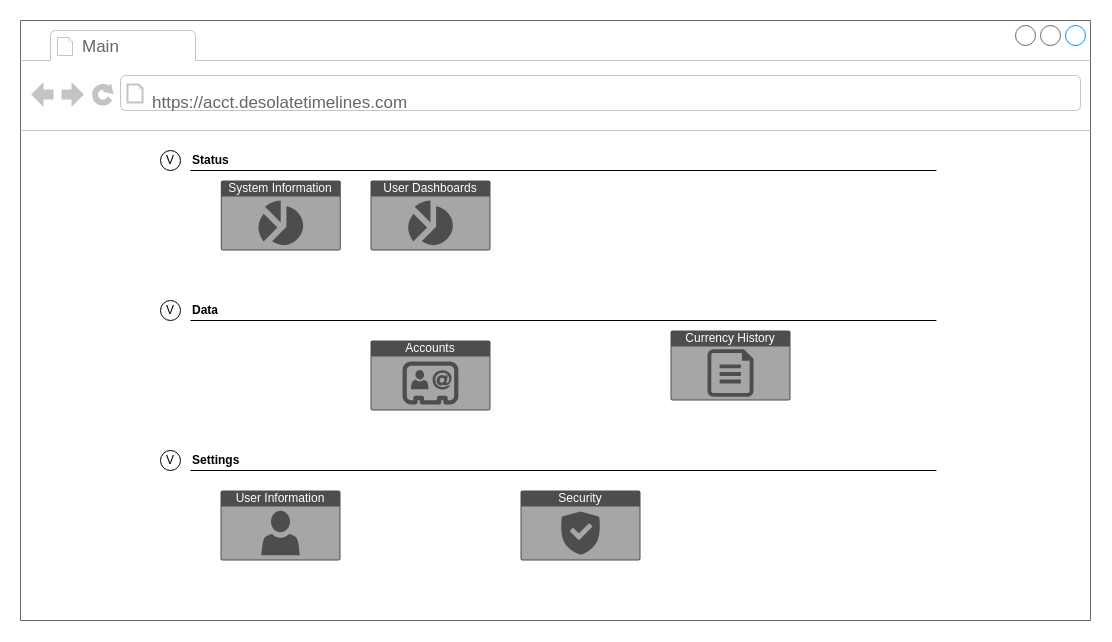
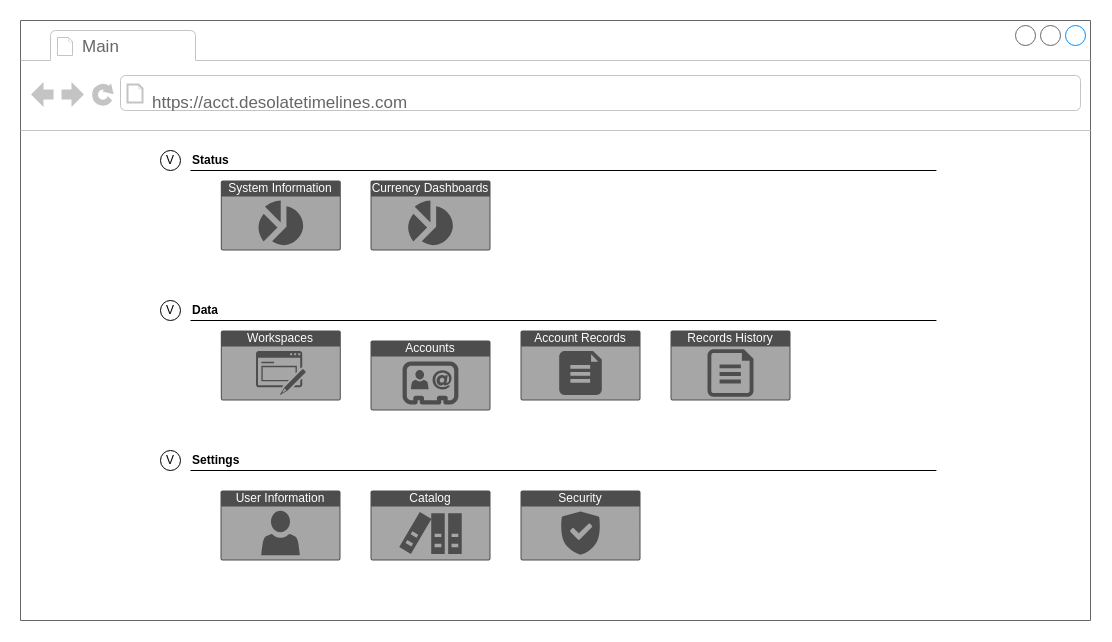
node "User Dashboards": label "User Dashboards" -> "Currency Dashboards"
node "Currency History": label "Currency History" -> "Records History"
node "Workspaces": added
node "Account Records": added
node "Catalog": added
